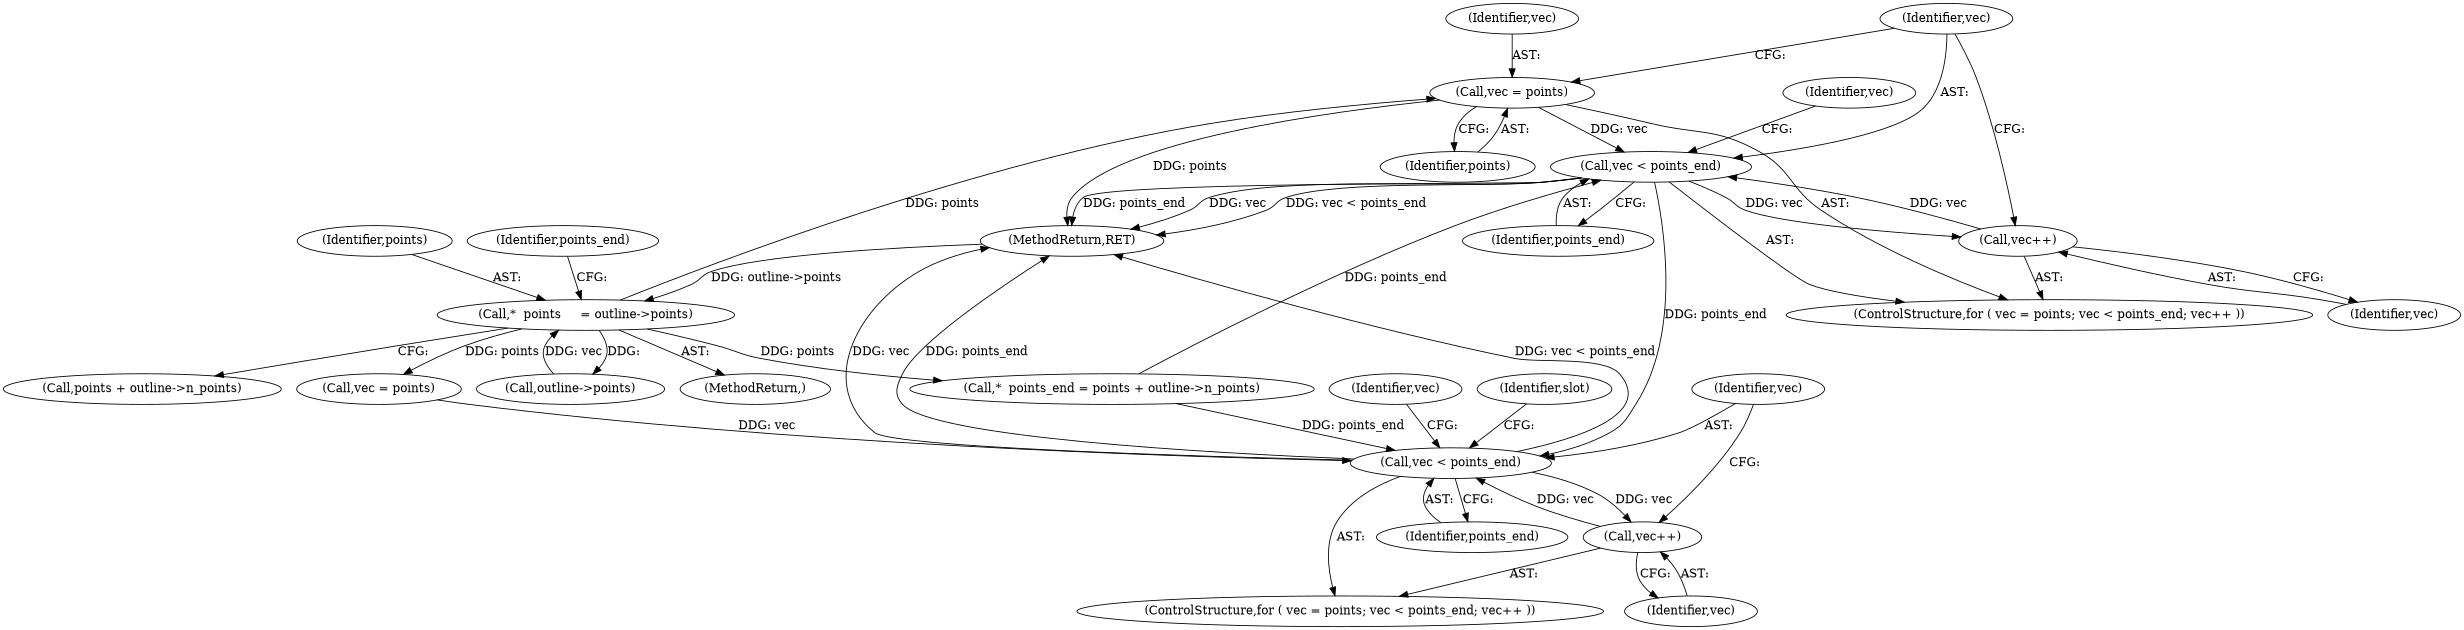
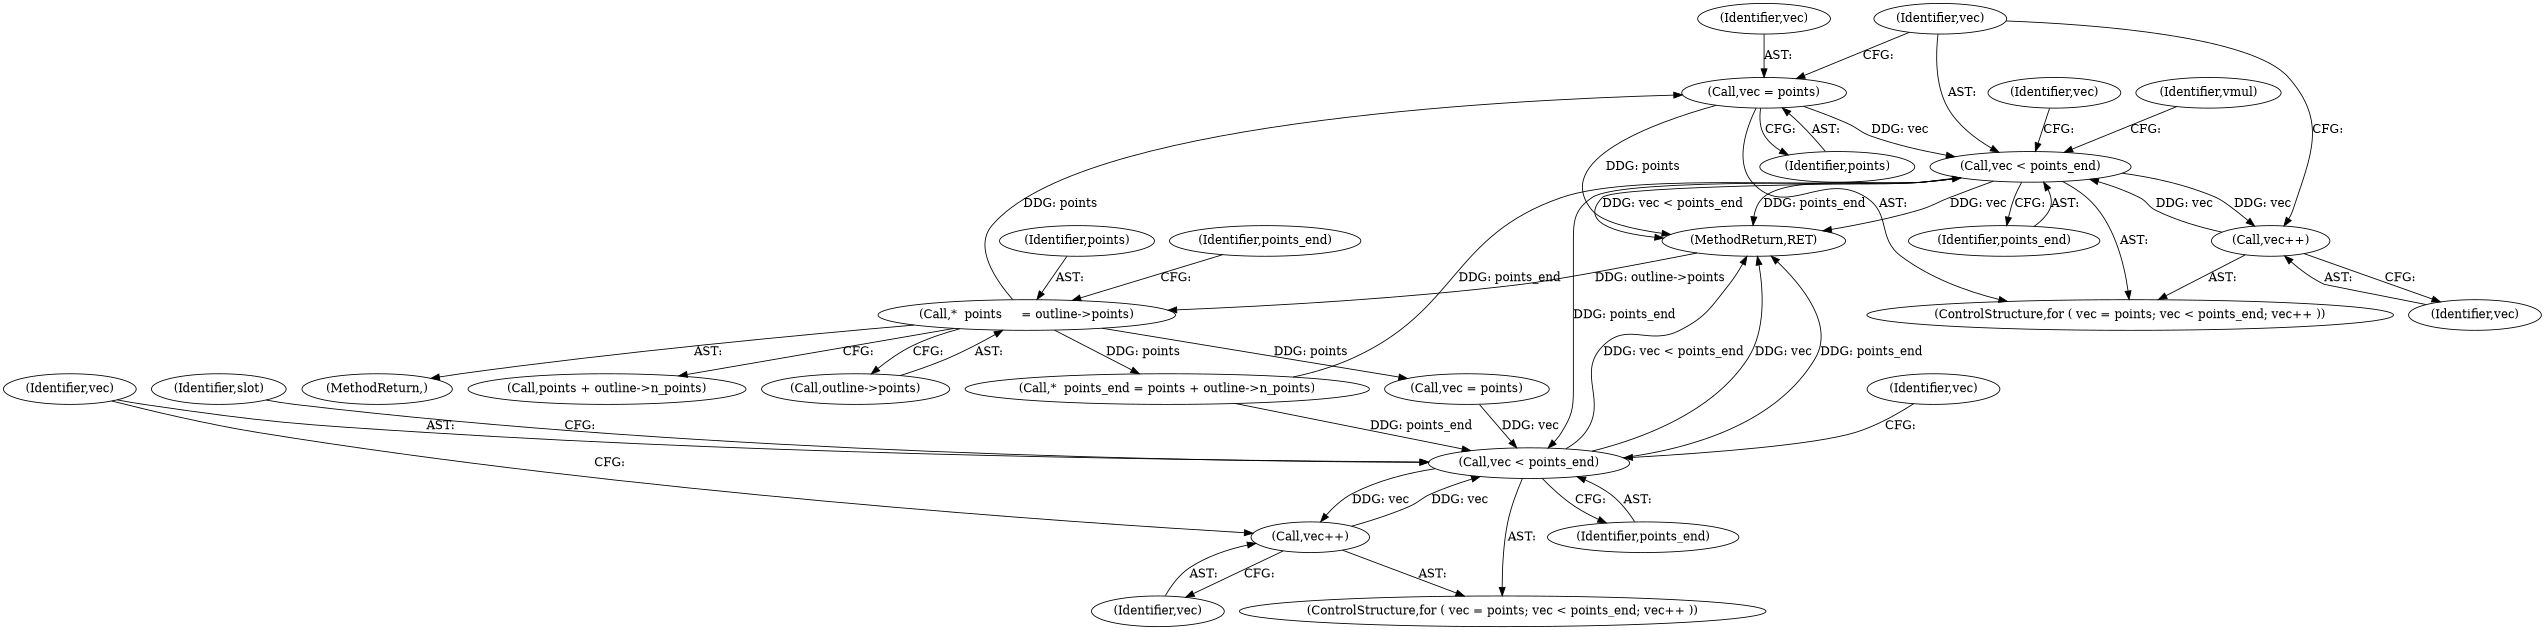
node "(Identifier,vmul)": added
edge "(Call,outline->points)" -> "(Call,*  points     = outline->points)": label "DDG: vec" -> "AST: "
edge "(Call,*  points     = outline->points)" -> "(Call,outline->points)": label "DDG: " -> "CFG: "
